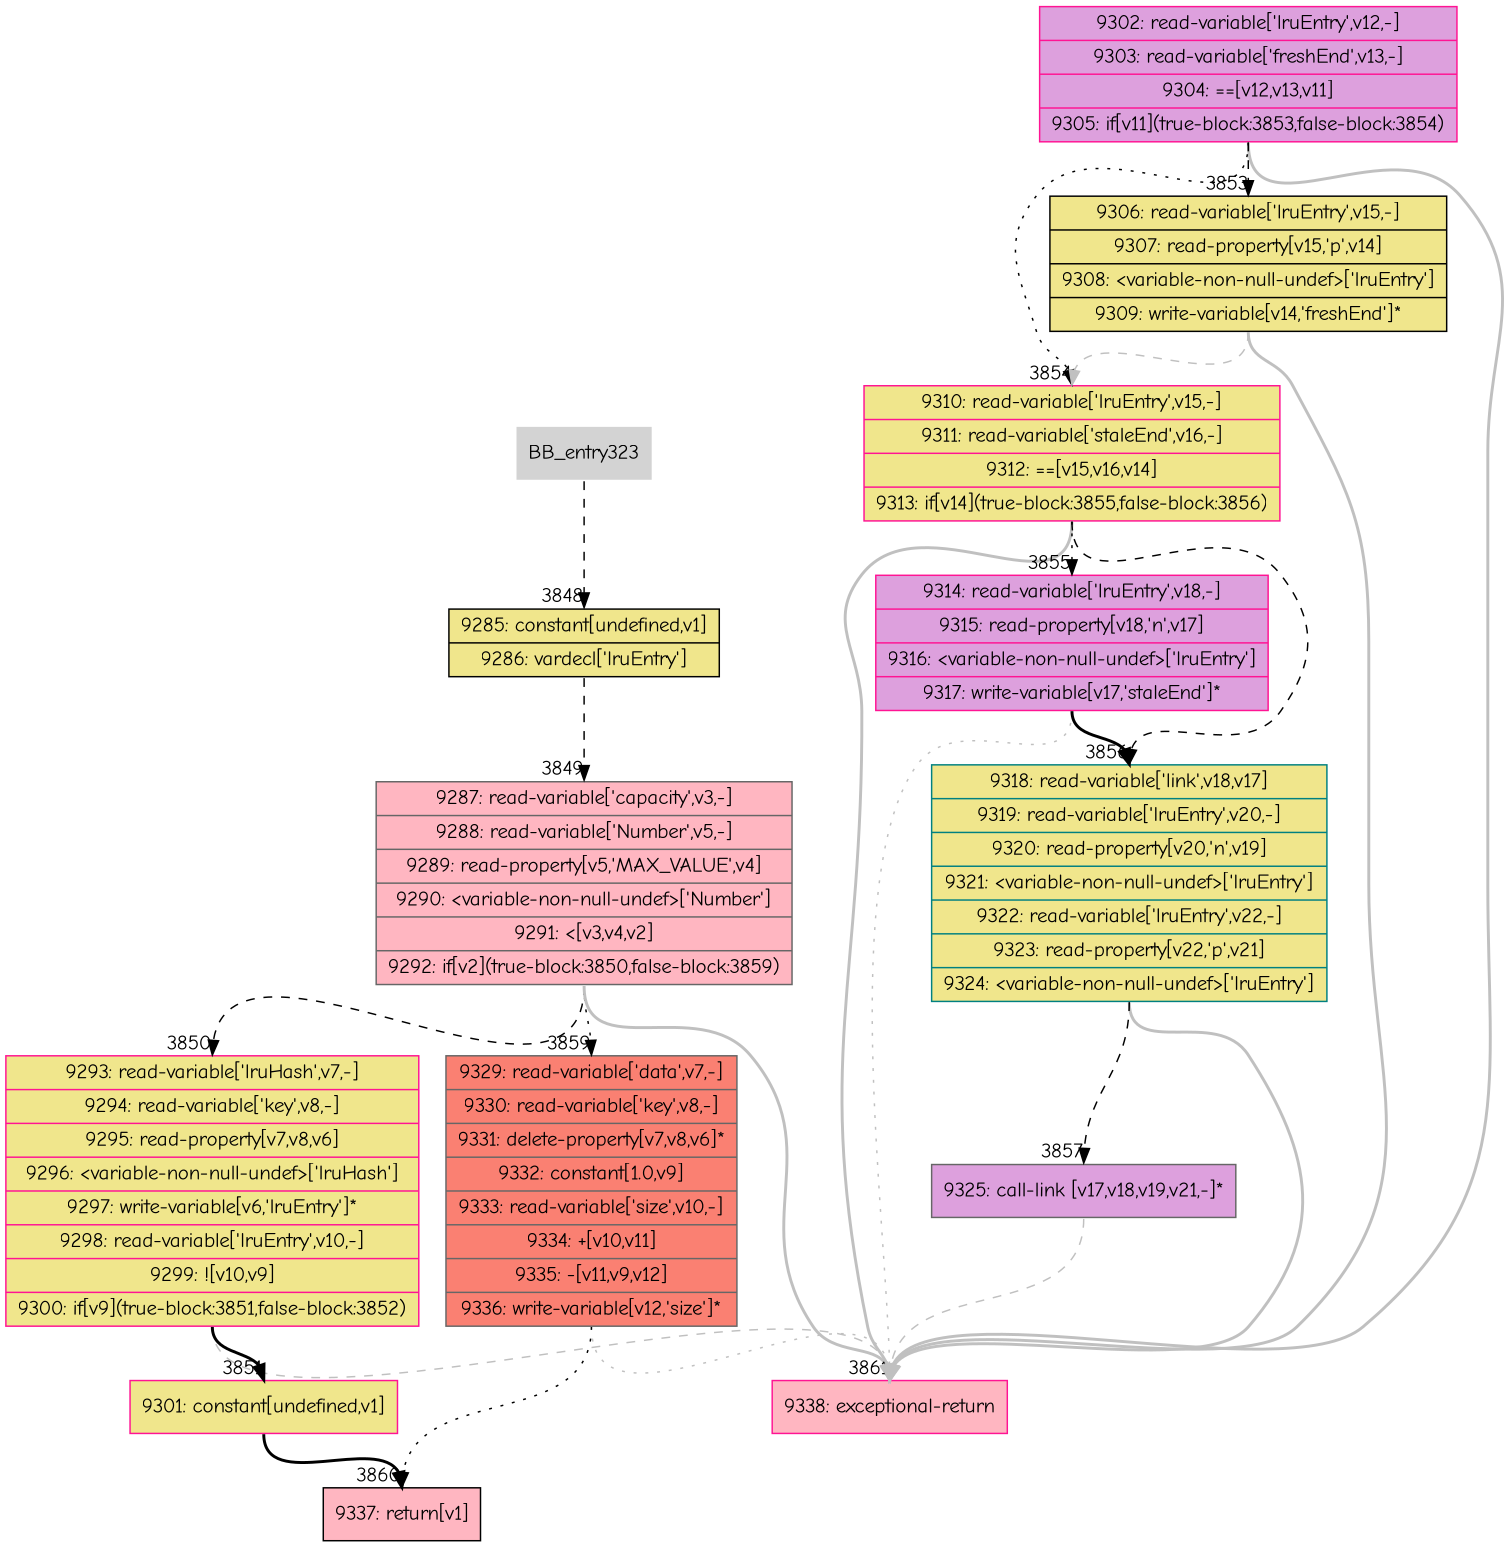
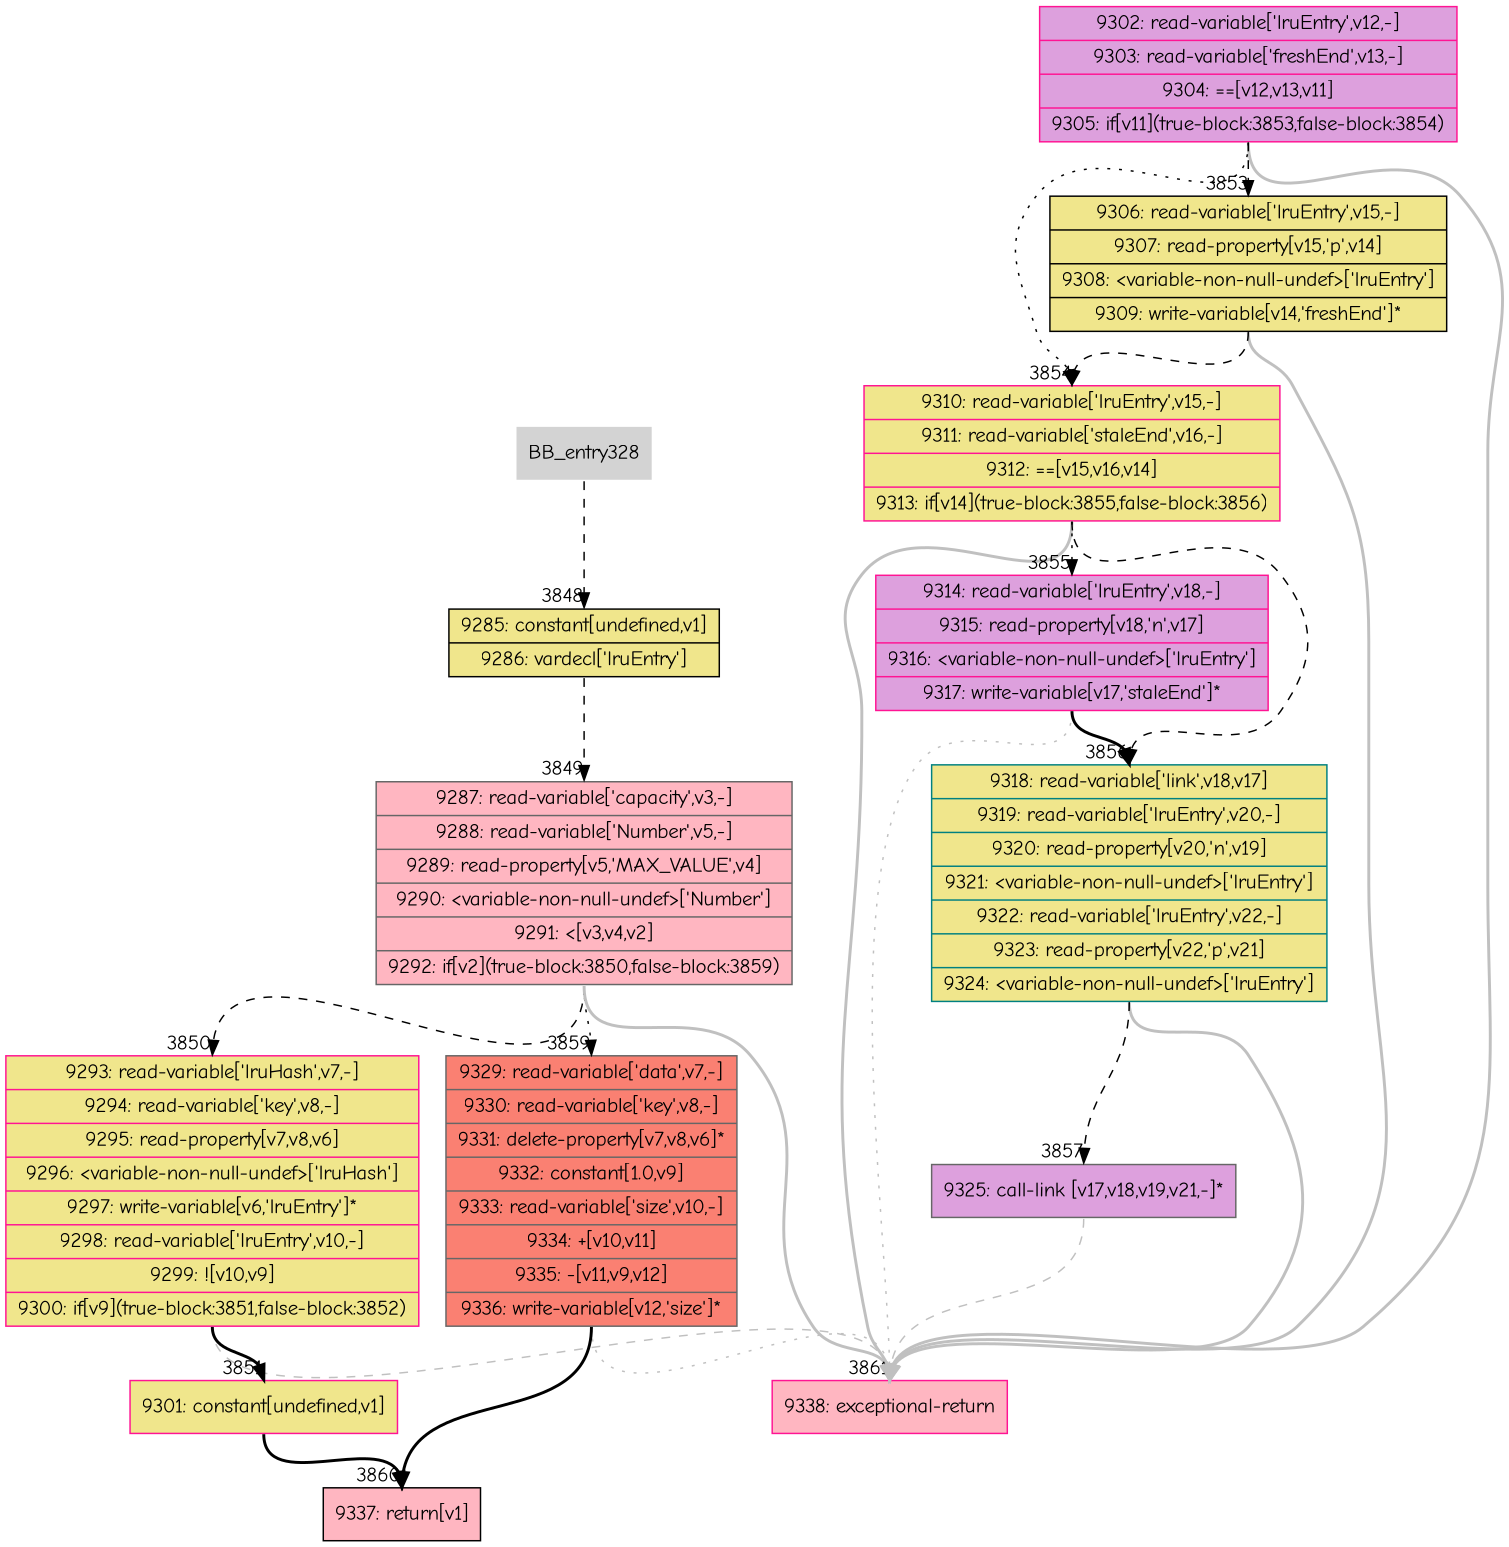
edge "9306: read-variable['lruEntry',v15,-]" -> "9310: read-variable['lruEntry',v15,-]": color gray -> black
node "BB_entry323": label "BB_entry323" -> "BB_entry328"
edge "9329: read-variable['data',v7,-]" -> "9337: return[v1]": style dotted -> bold
